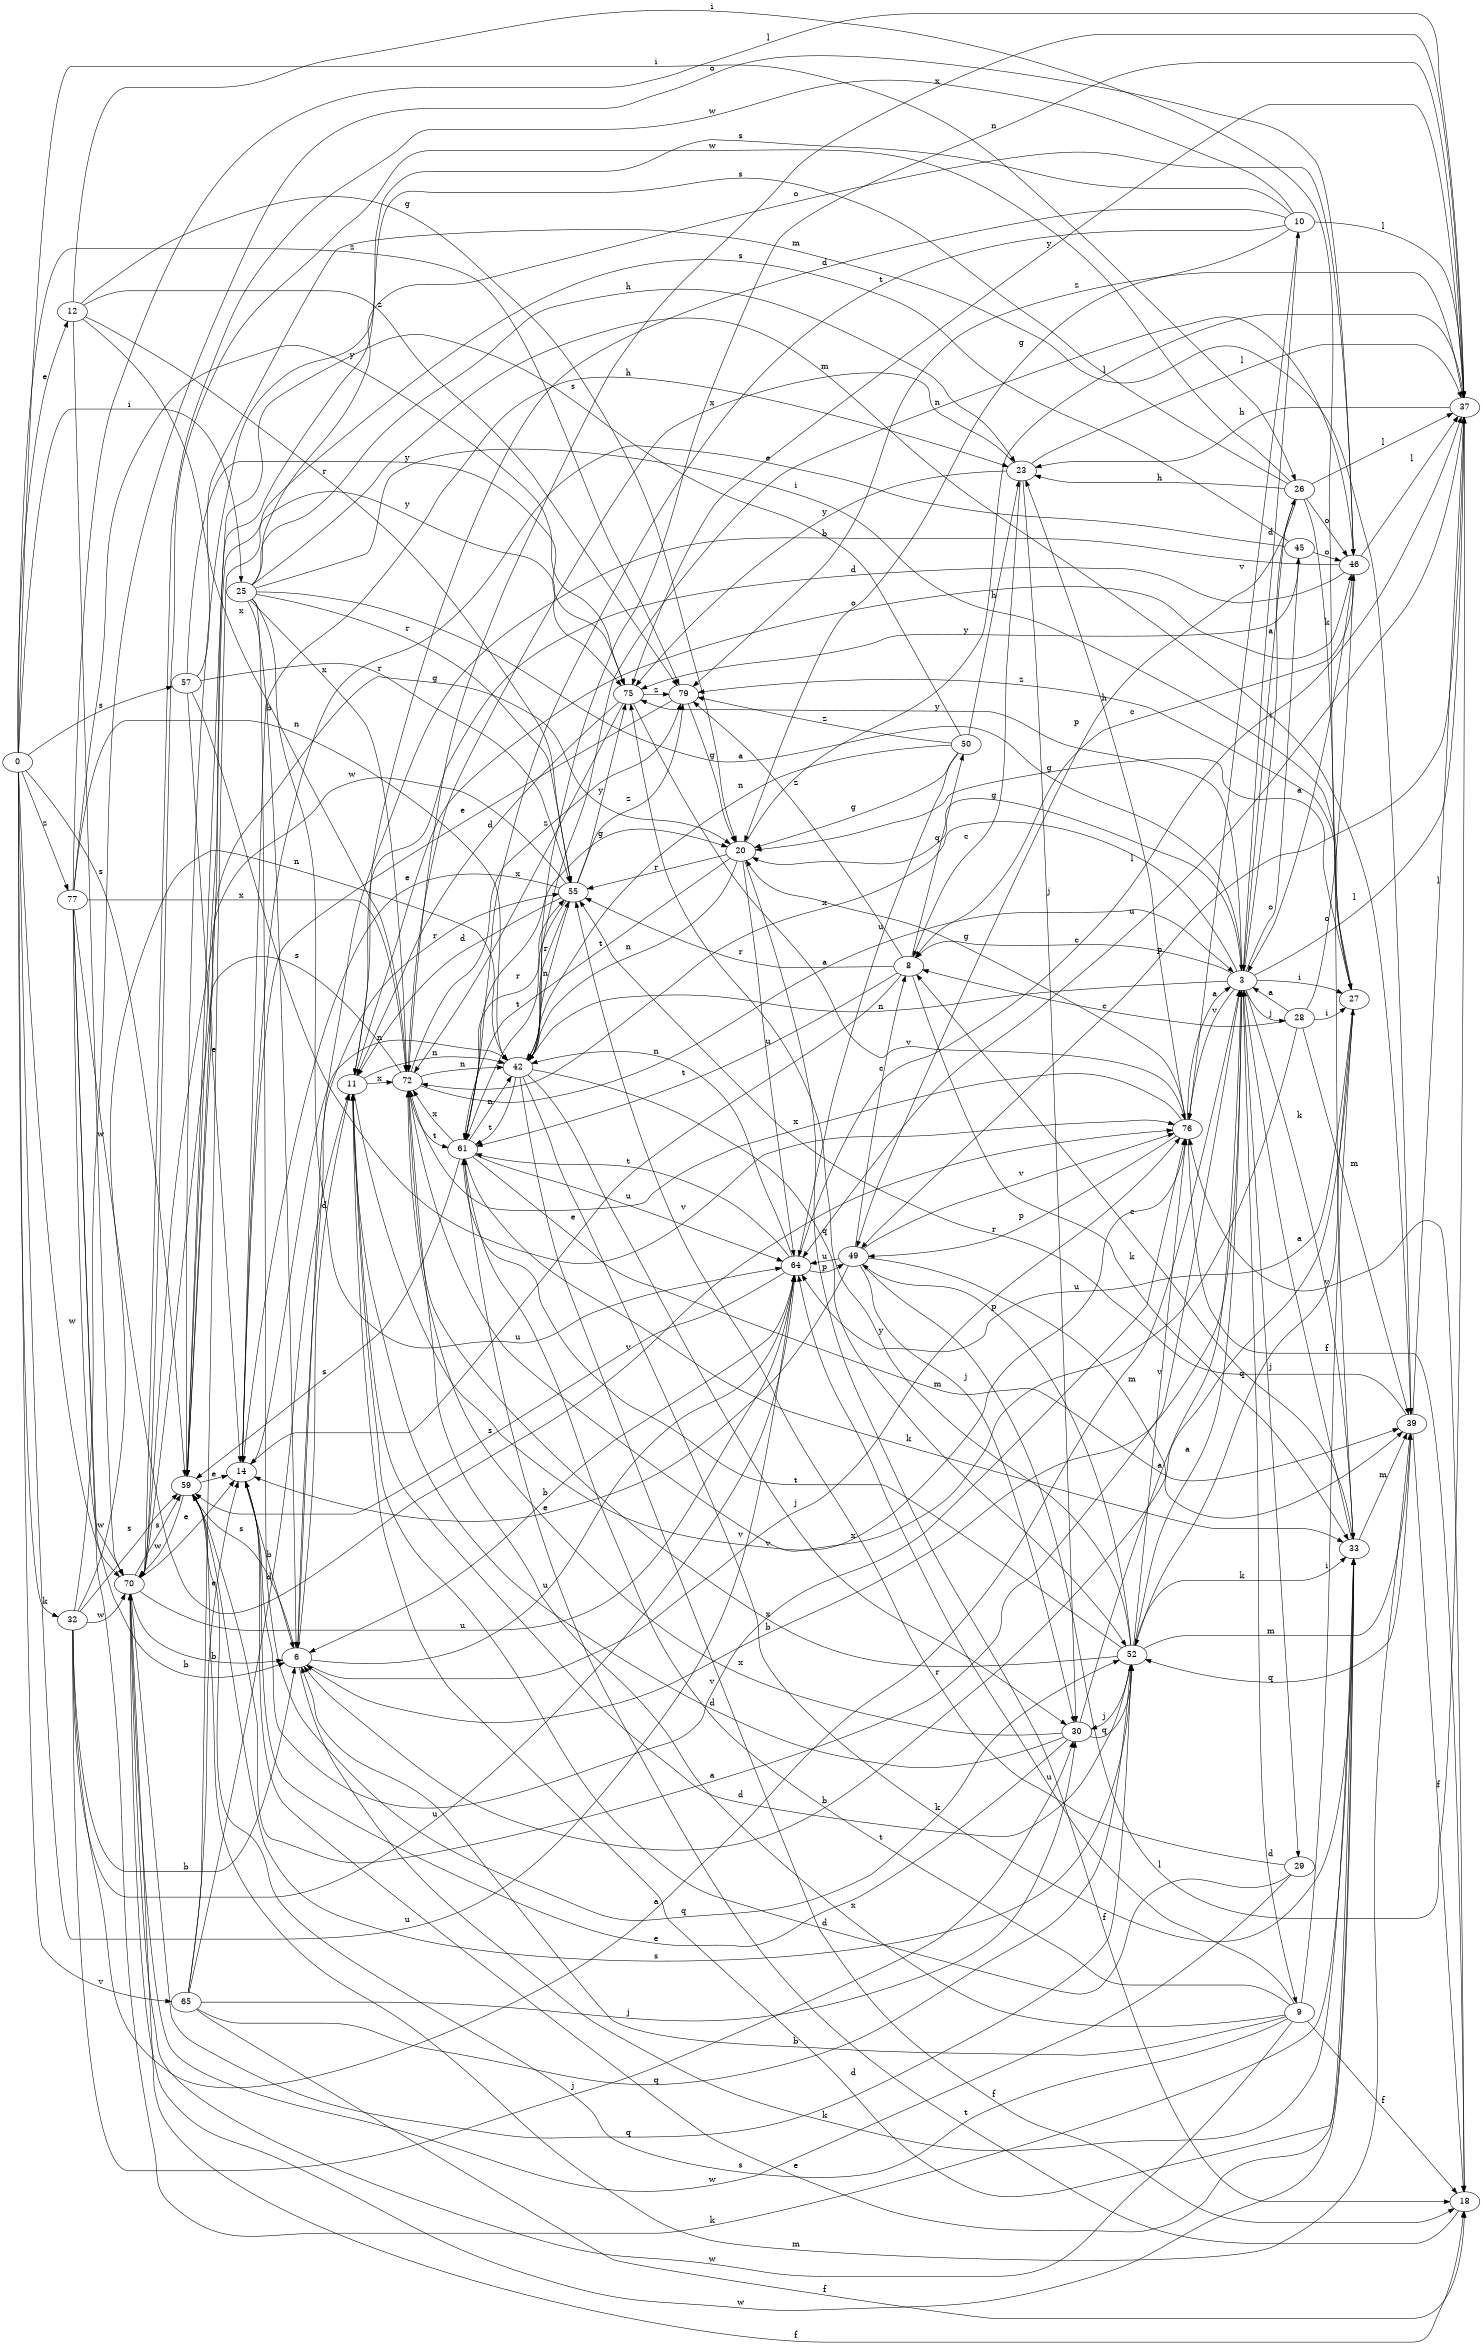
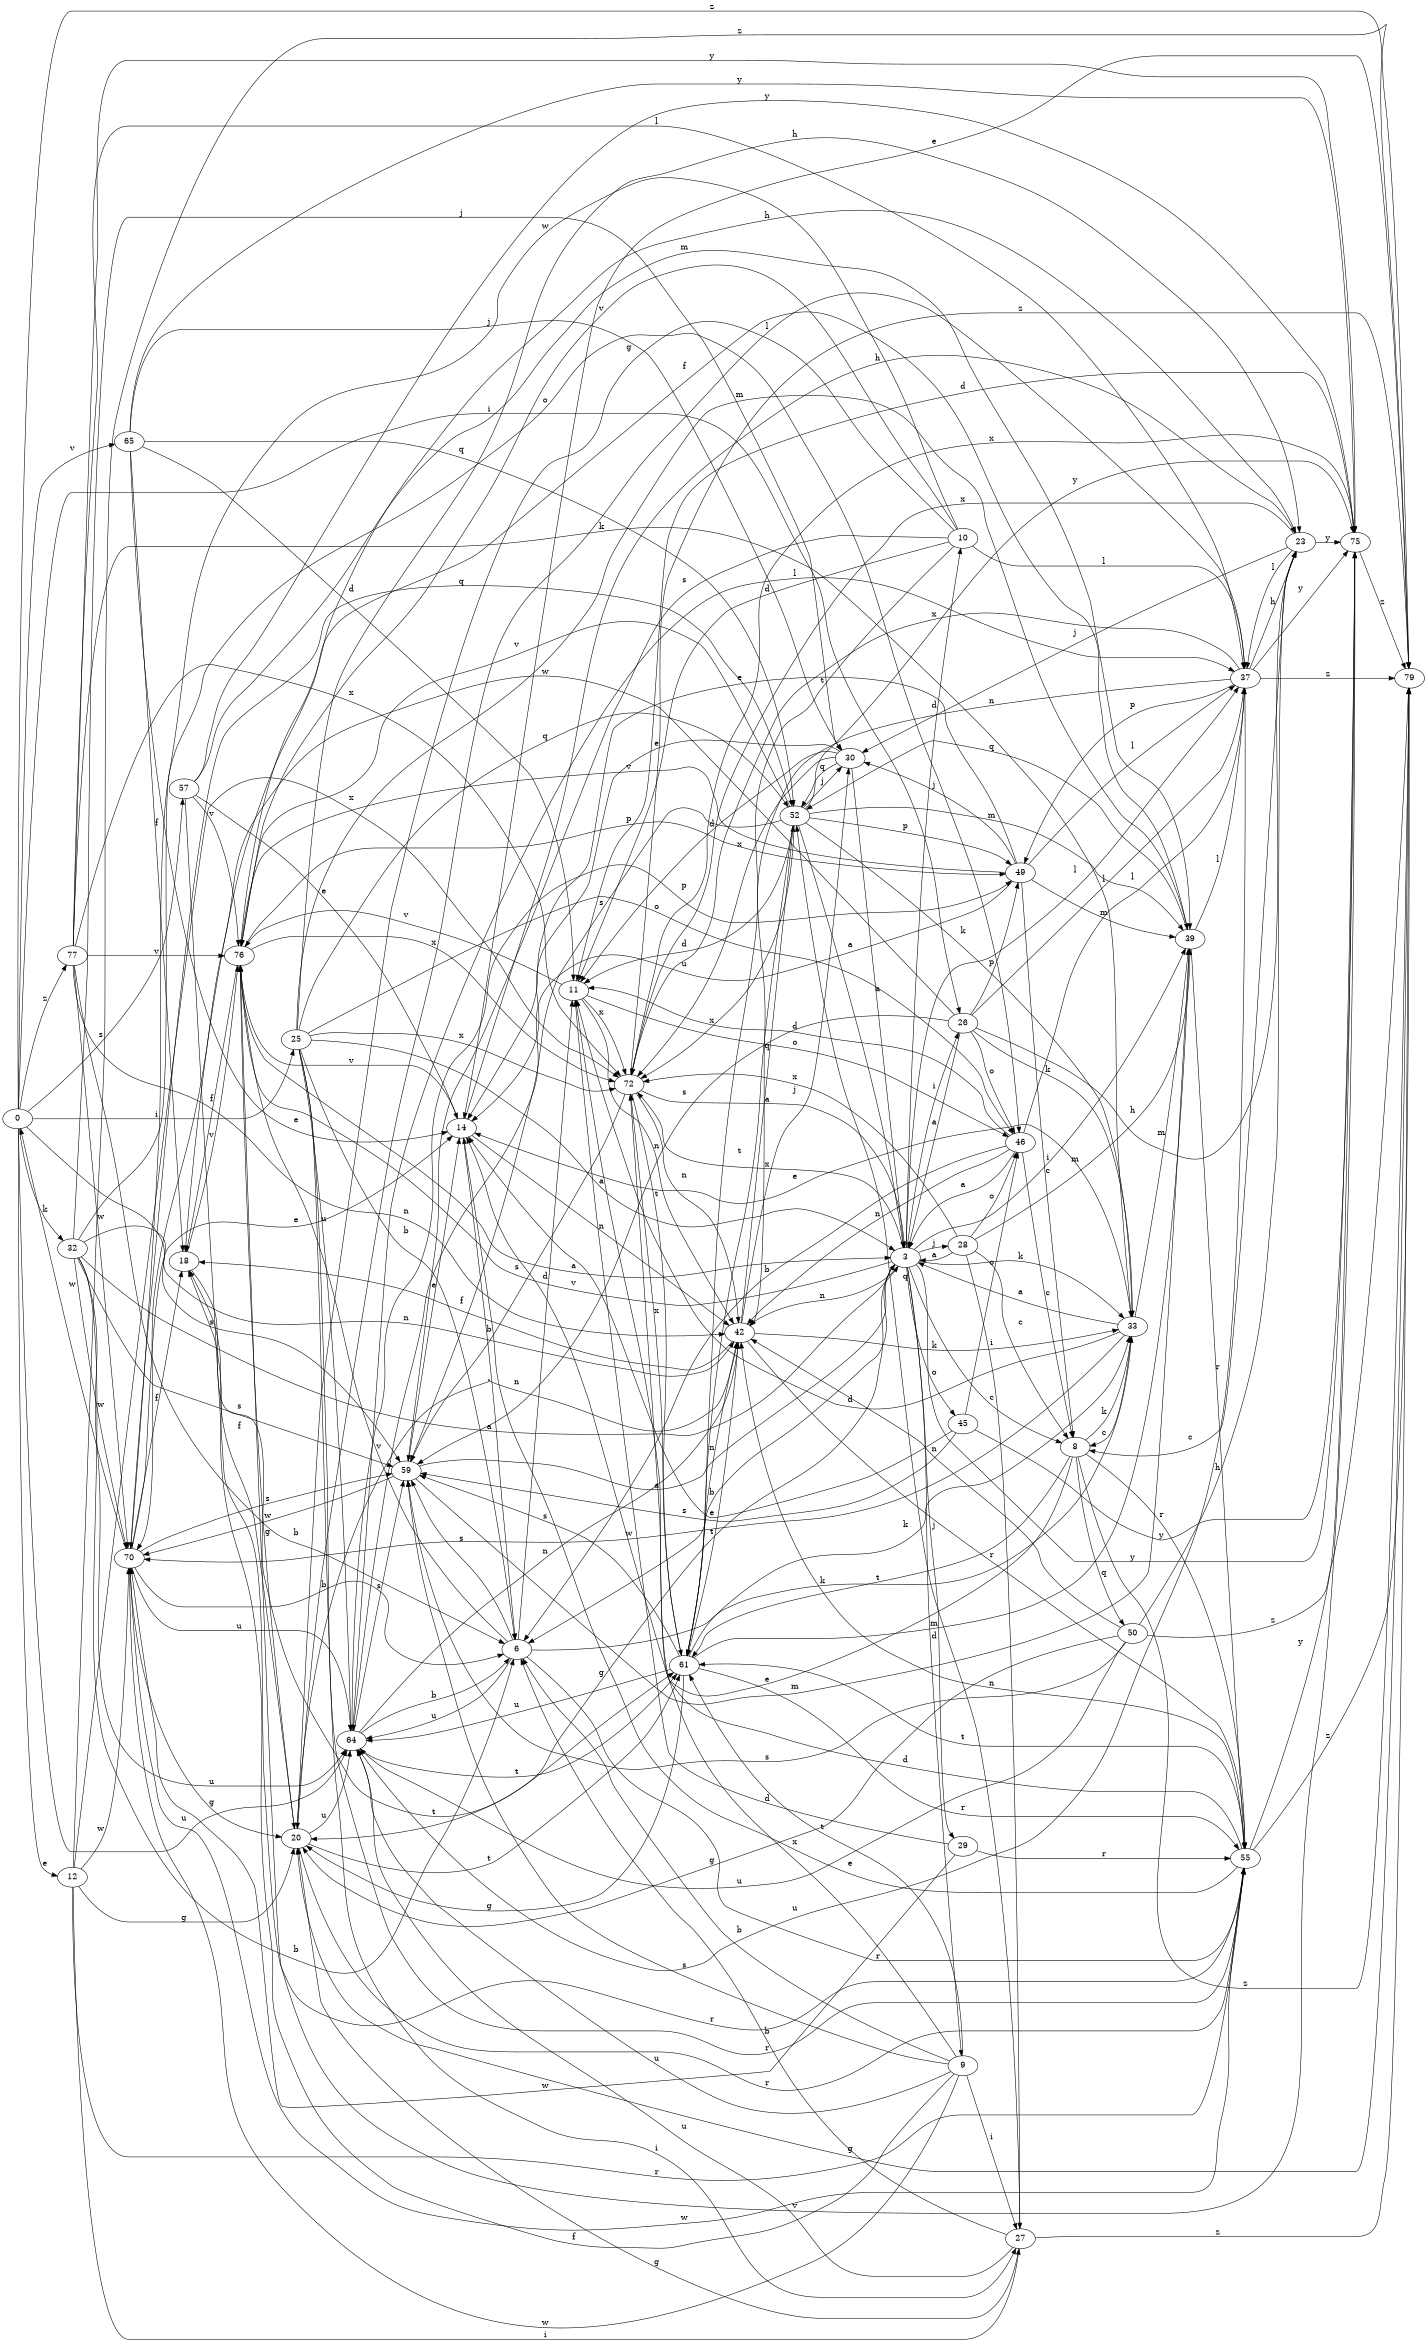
edge "3" -> "27": now "3" -> "39"
edge "0" -> "70": reversed
